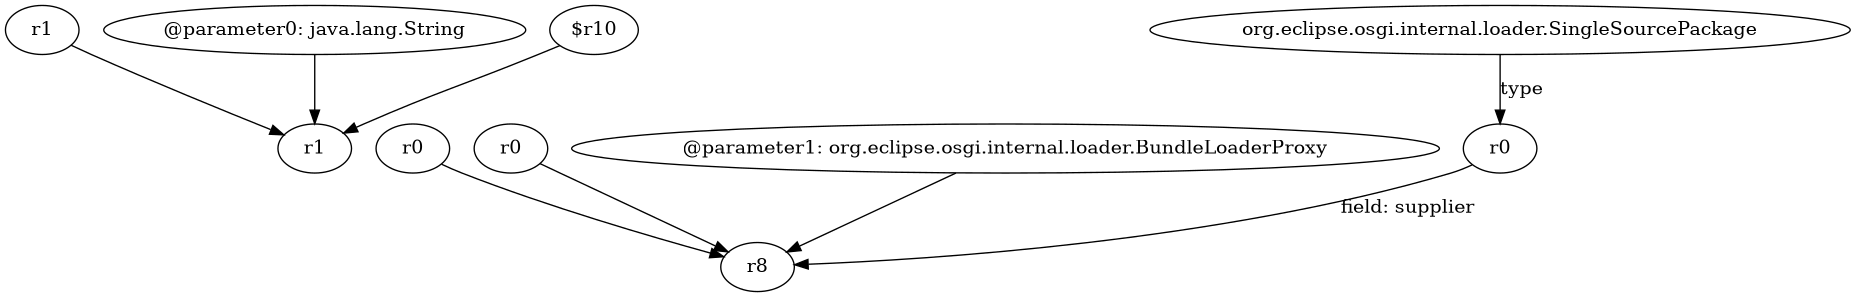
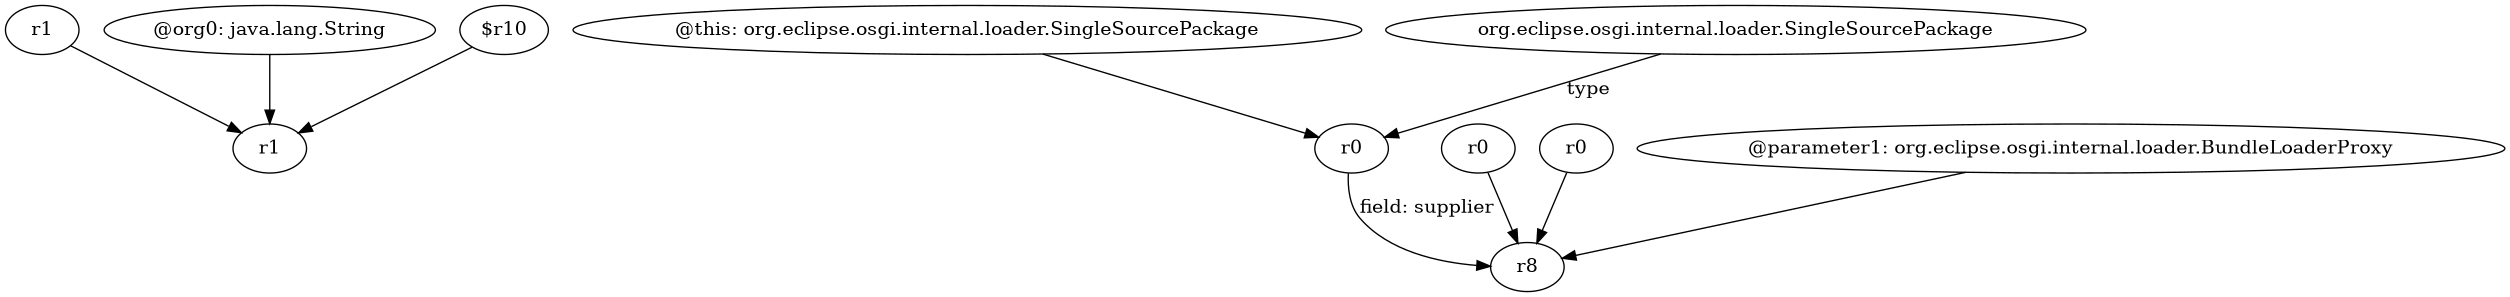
node "@parameter0: java.lang.String": label "@parameter0: java.lang.String" -> "@org0: java.lang.String"
node "@this: org.eclipse.osgi.internal.loader.SingleSourcePackage": added
